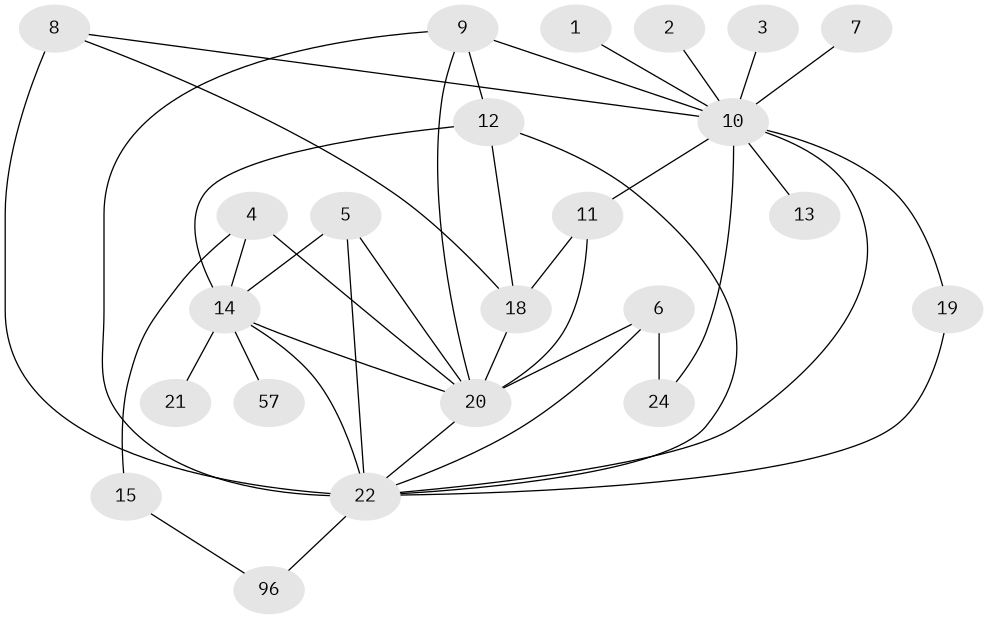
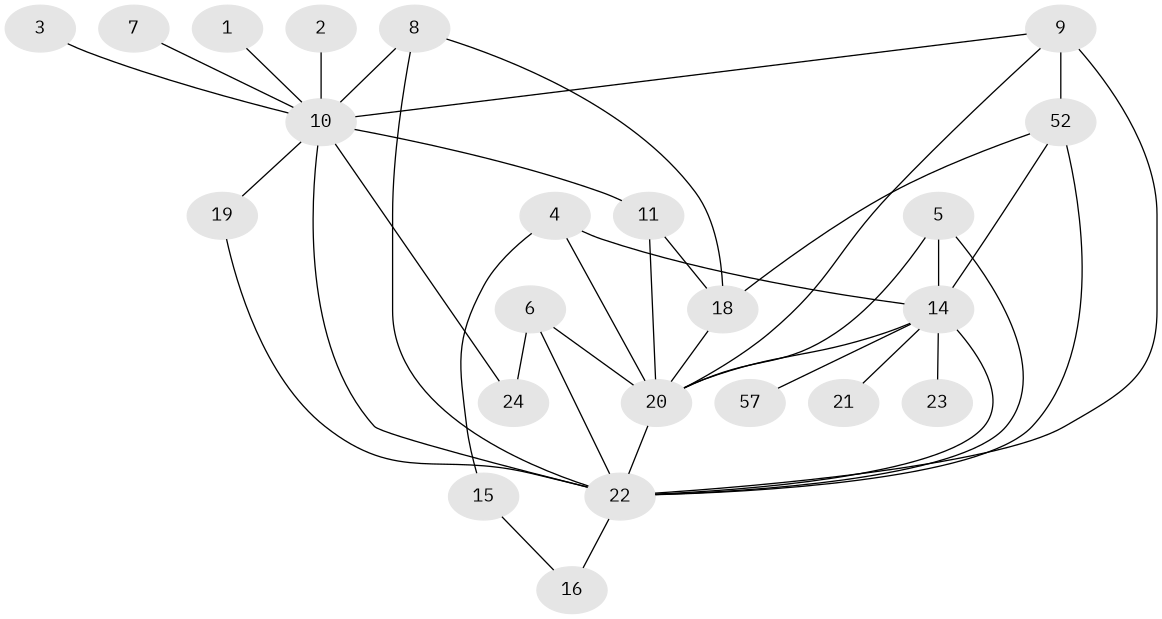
node "12": label "12" -> "52"
node "13": removed
node "23": added
node "96": label "96" -> "16"
